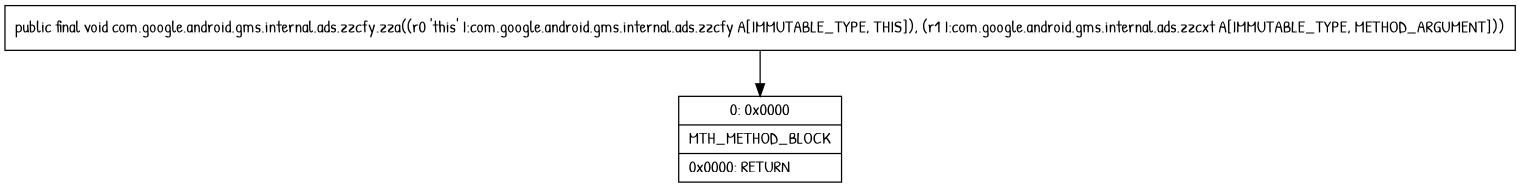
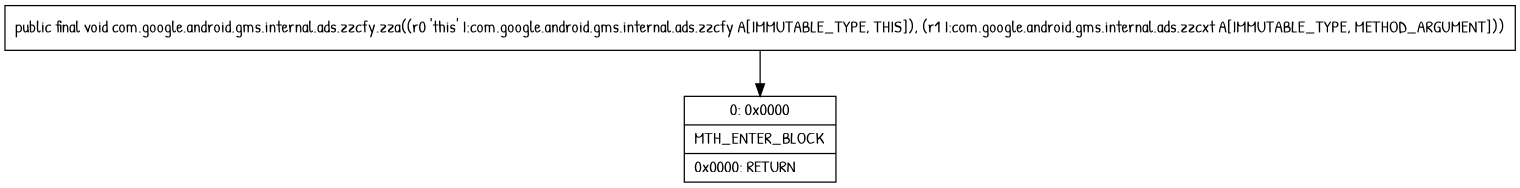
node "0: 0x0000": text "MTH_METHOD_BLOCK" -> "MTH_ENTER_BLOCK"
